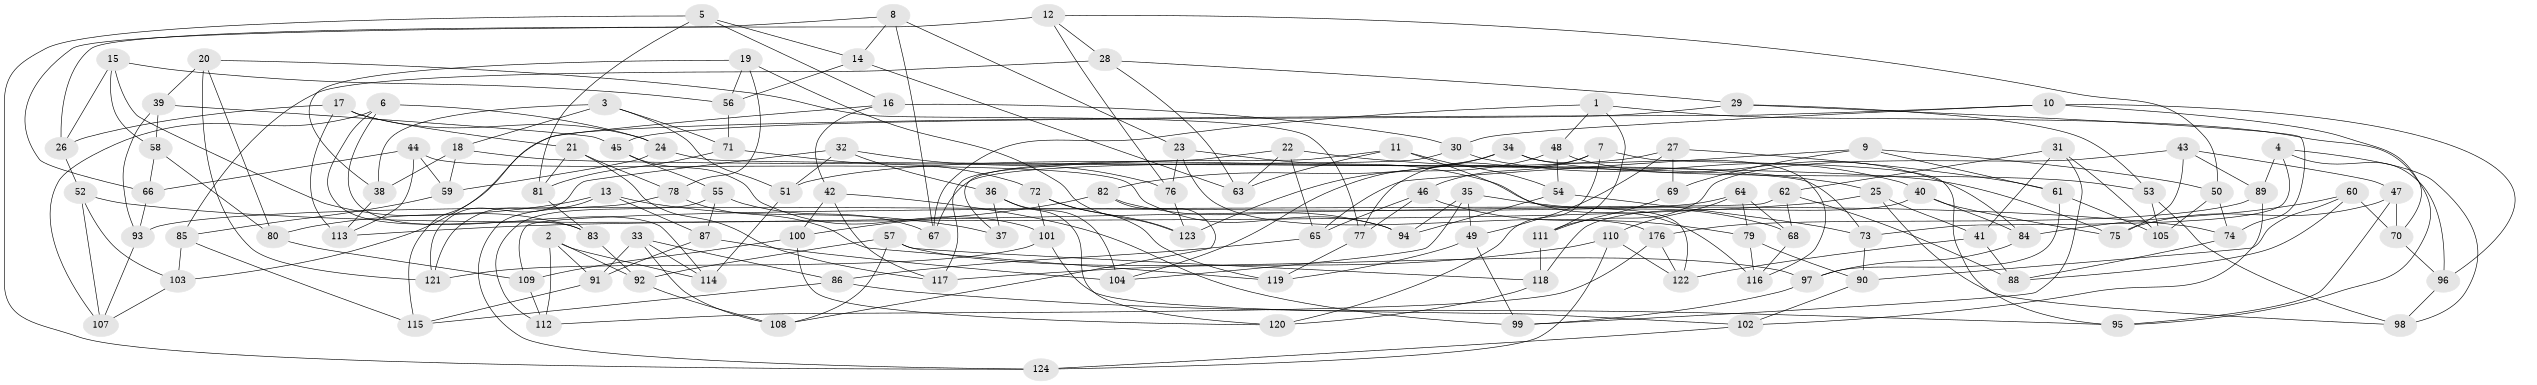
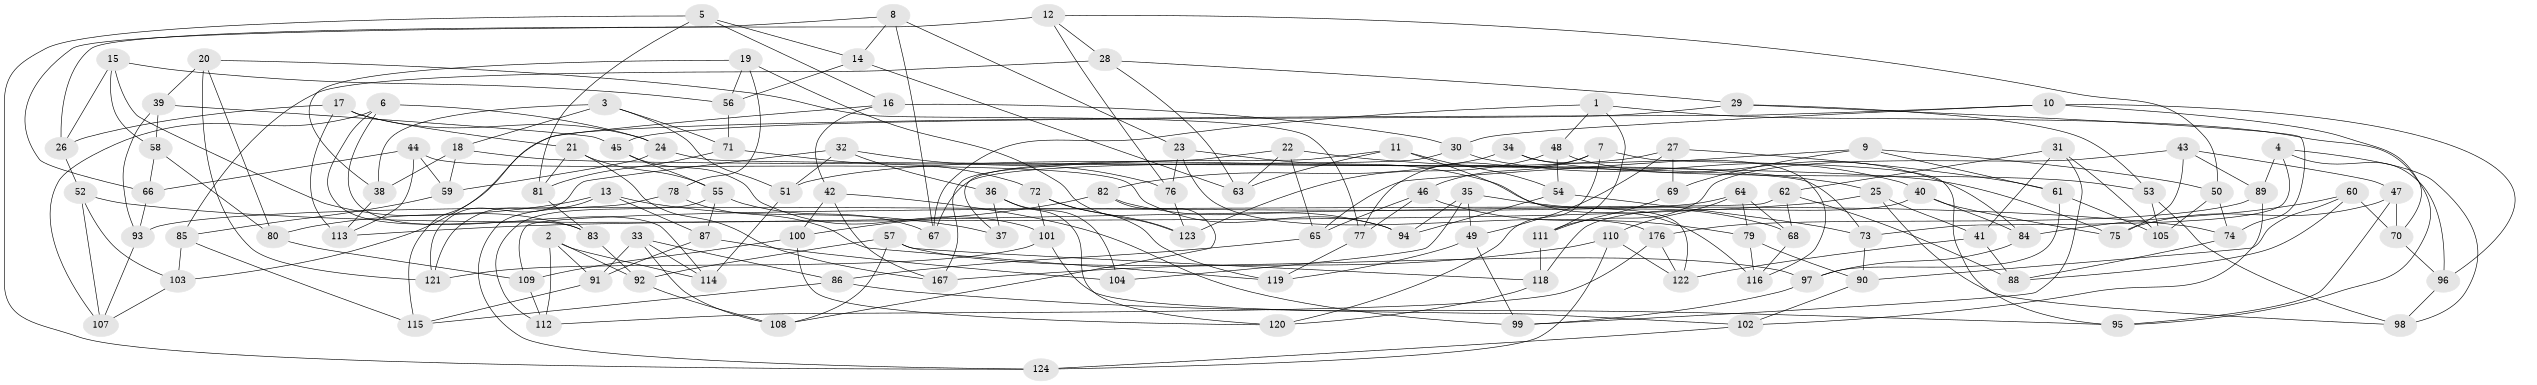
edge "21" -- "78": now "21" -- "55"
edge "34" -- "104": removed
node "117": label "117" -> "167"
